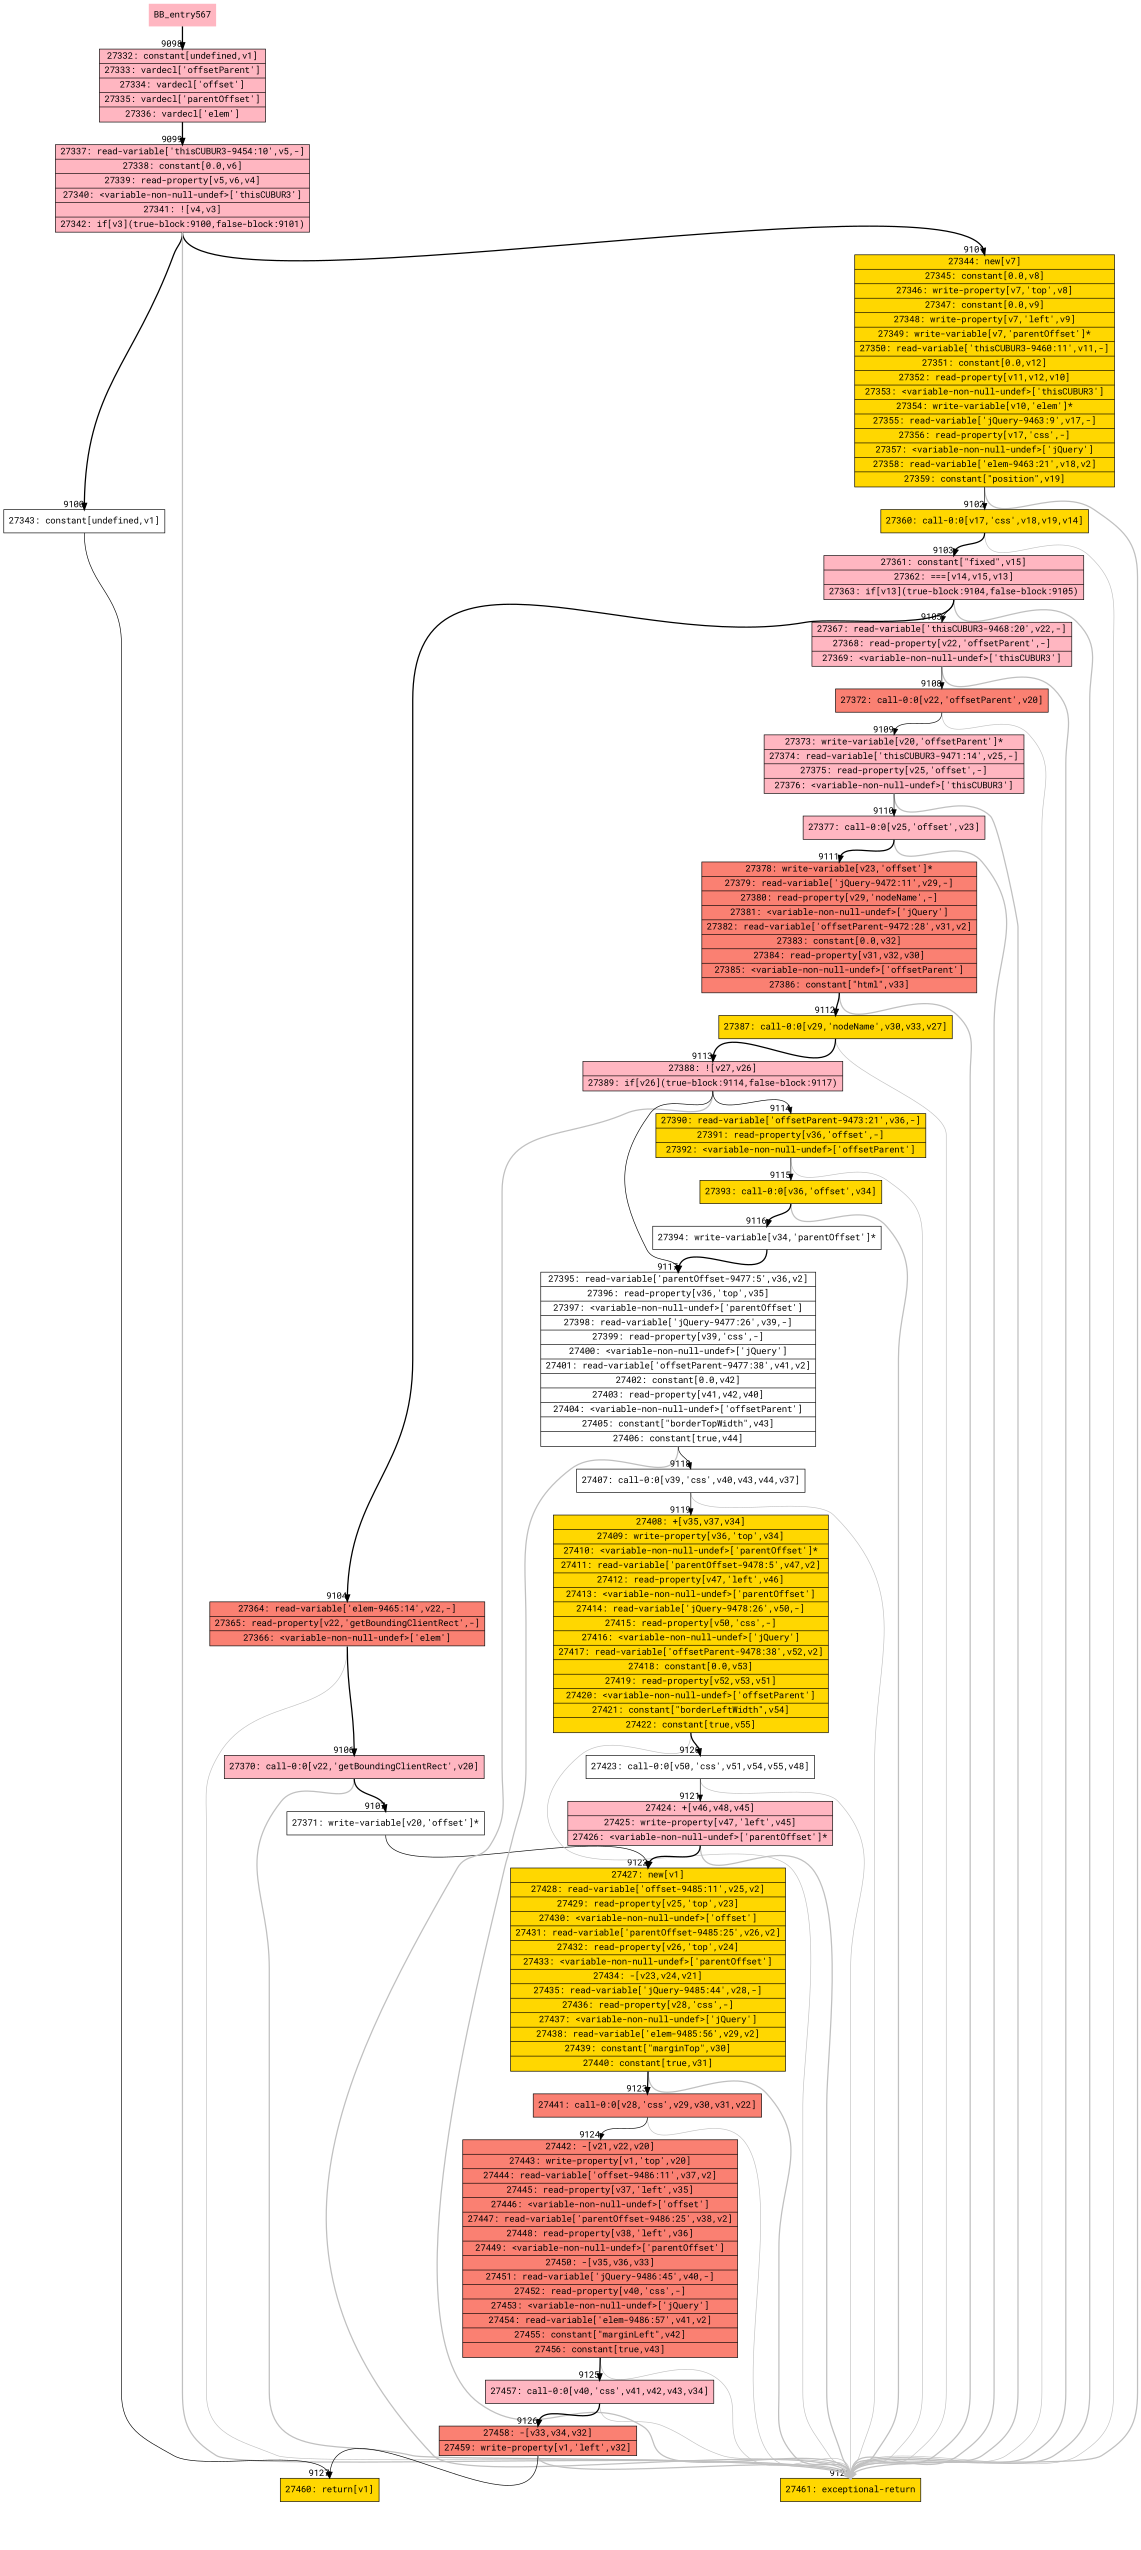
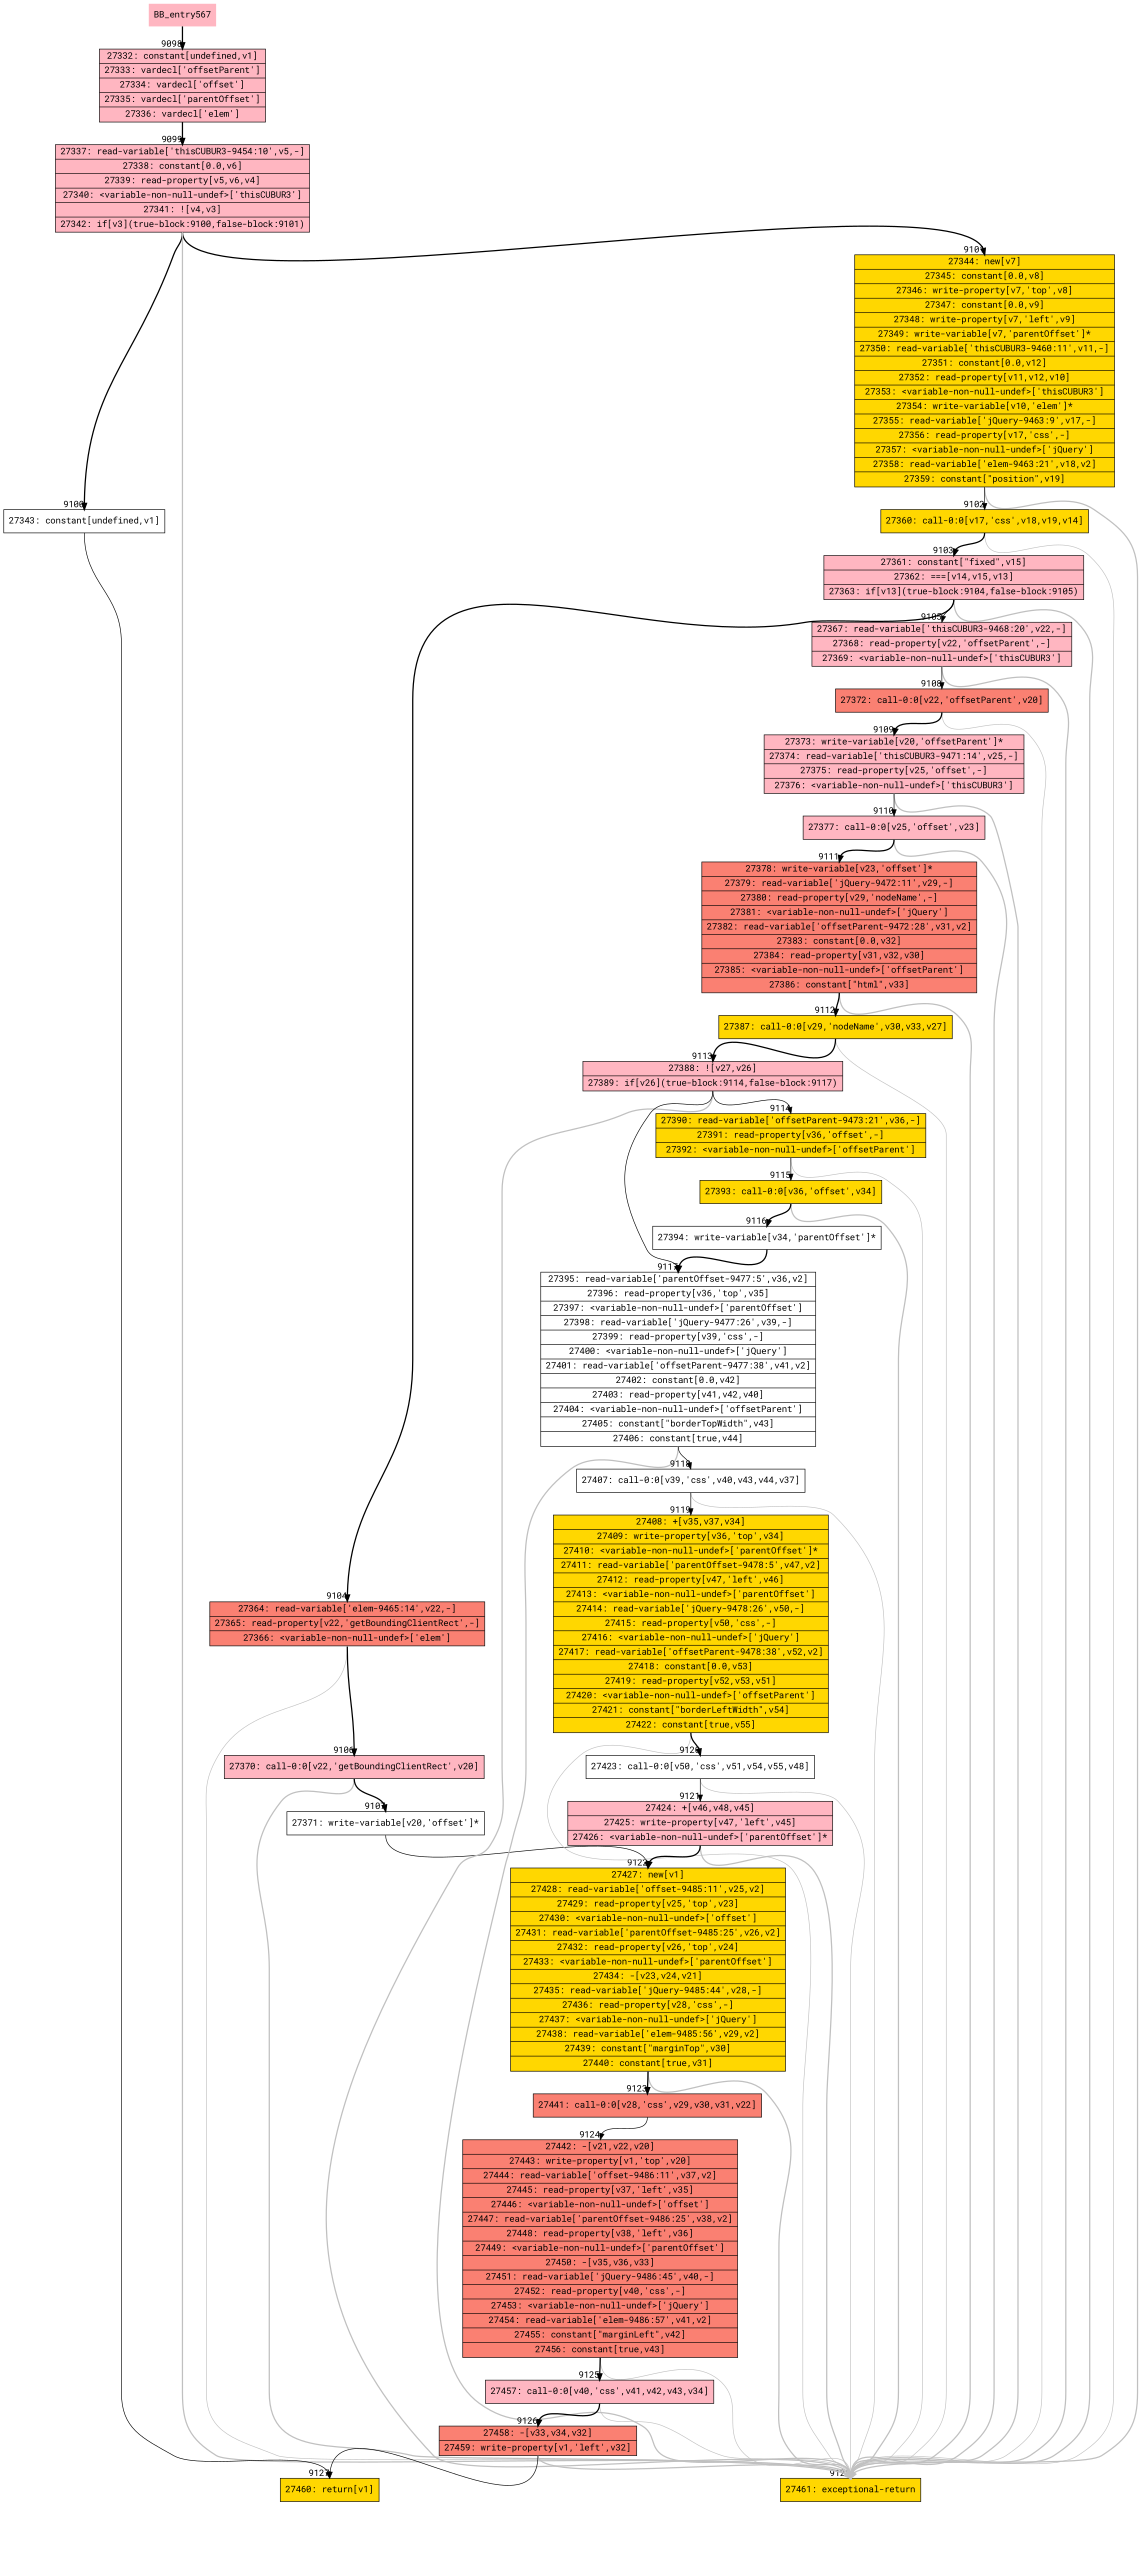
edge "27372: call-0:0[v22,'offsetParent',v20]" -> "27373: write-variable[v20,'offsetParent']*": style solid -> bold
edge "27441: call-0:0[v28,'css',v29,v30,v31,v22]" -> "27461: exceptional-return": removed
